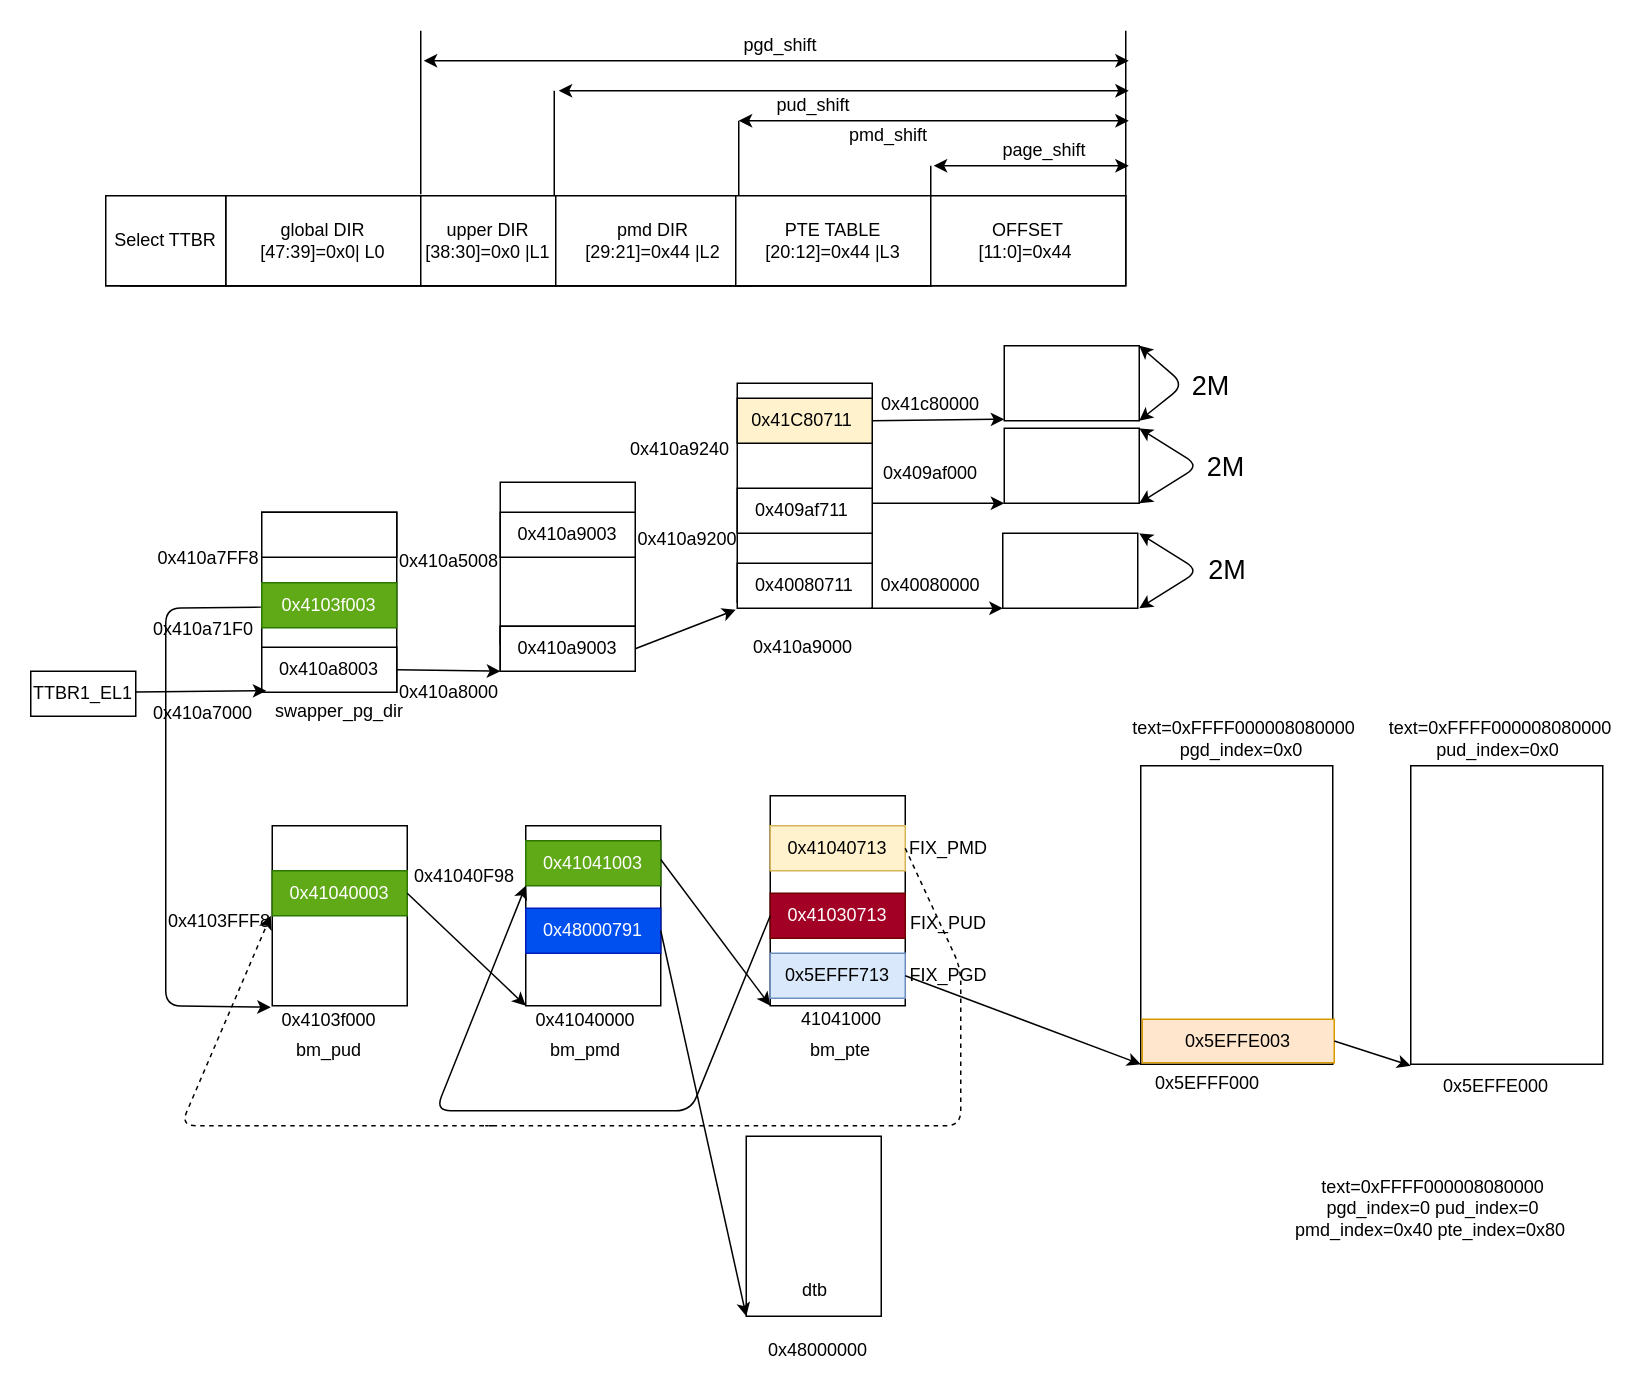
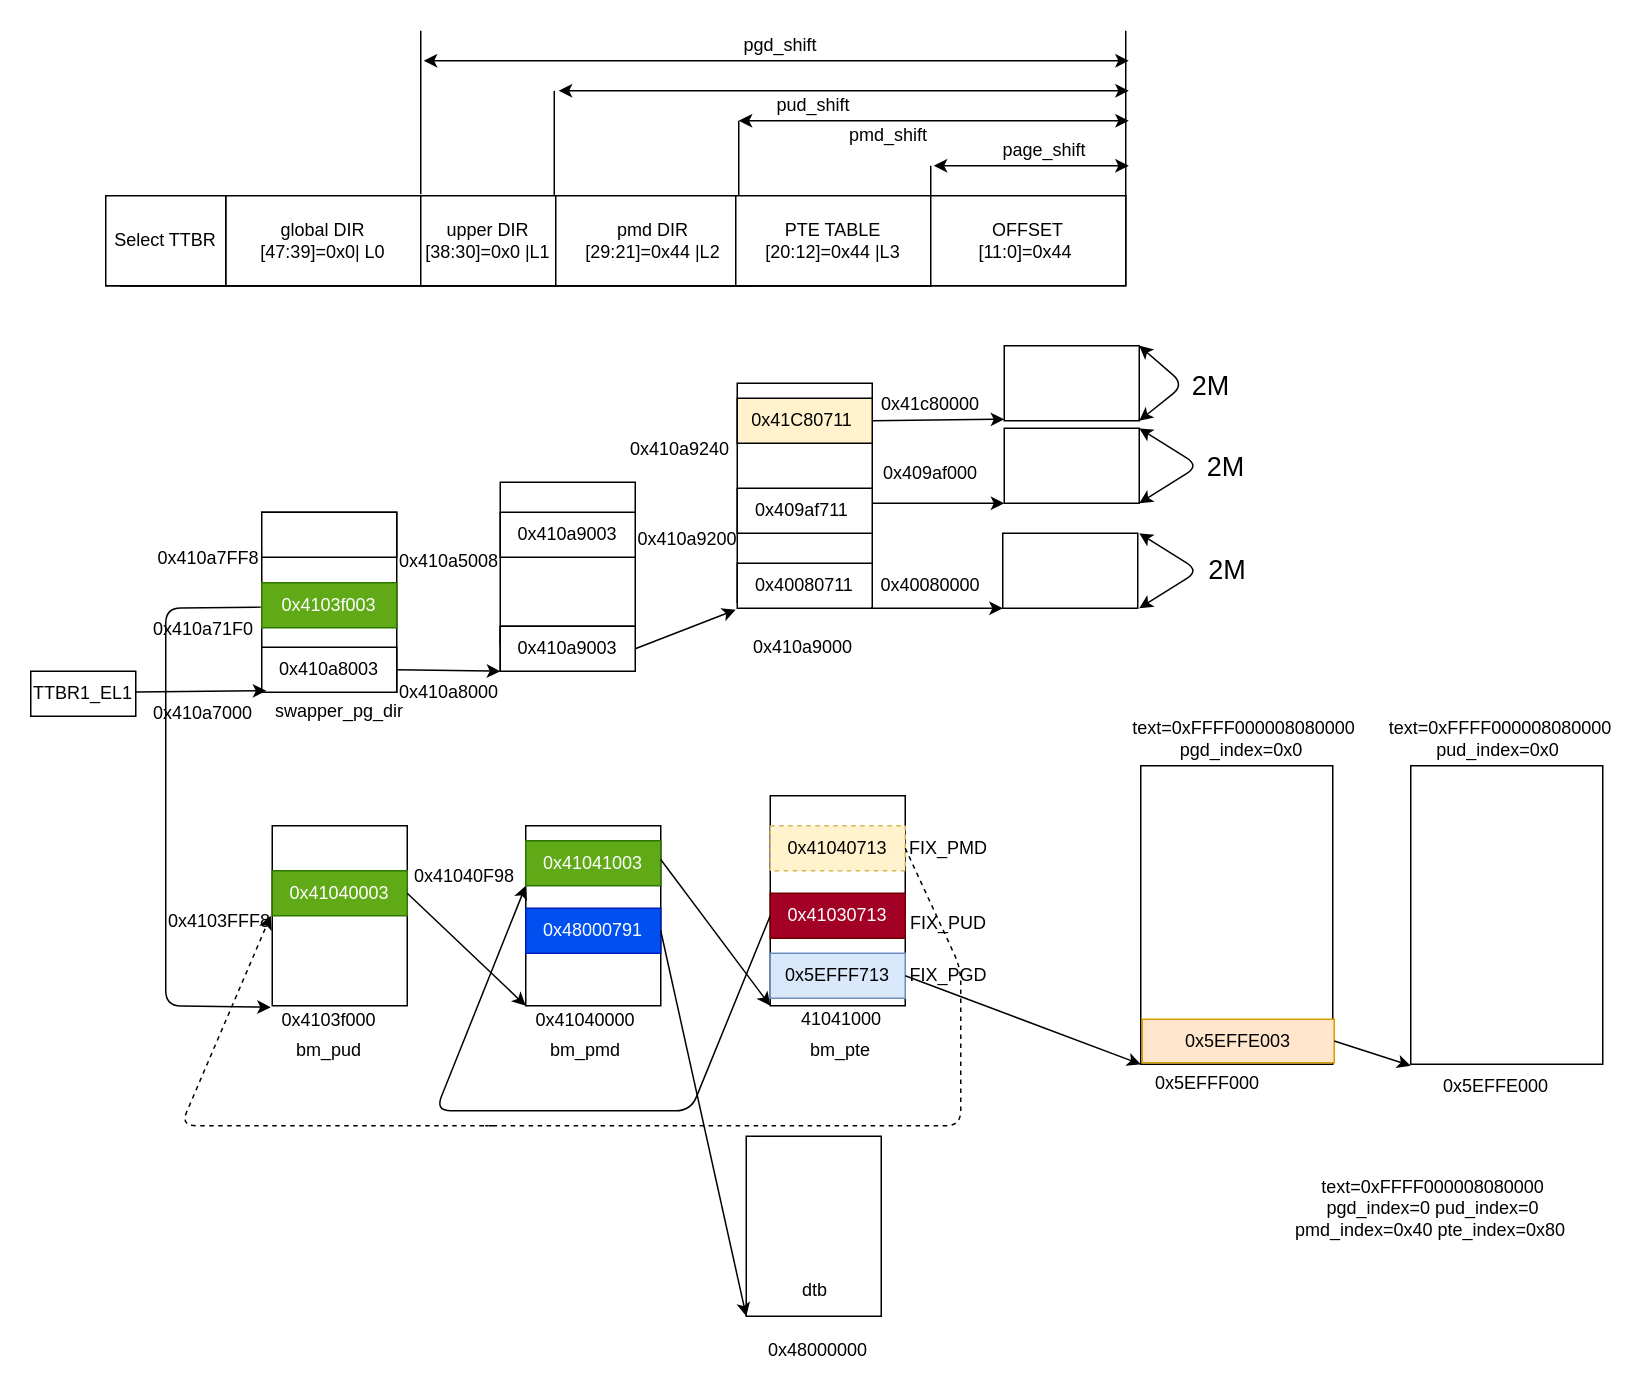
node "0x41040713": style solid -> dashed
